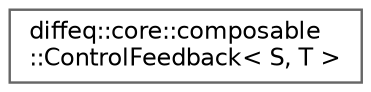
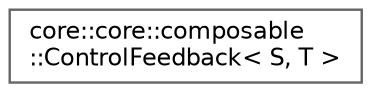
node "diffeq::core::composable ::ControlFeedback< S, T >": label "diffeq::core::composable ::ControlFeedback< S, T >" -> "core::core::composable ::ControlFeedback< S, T >"
